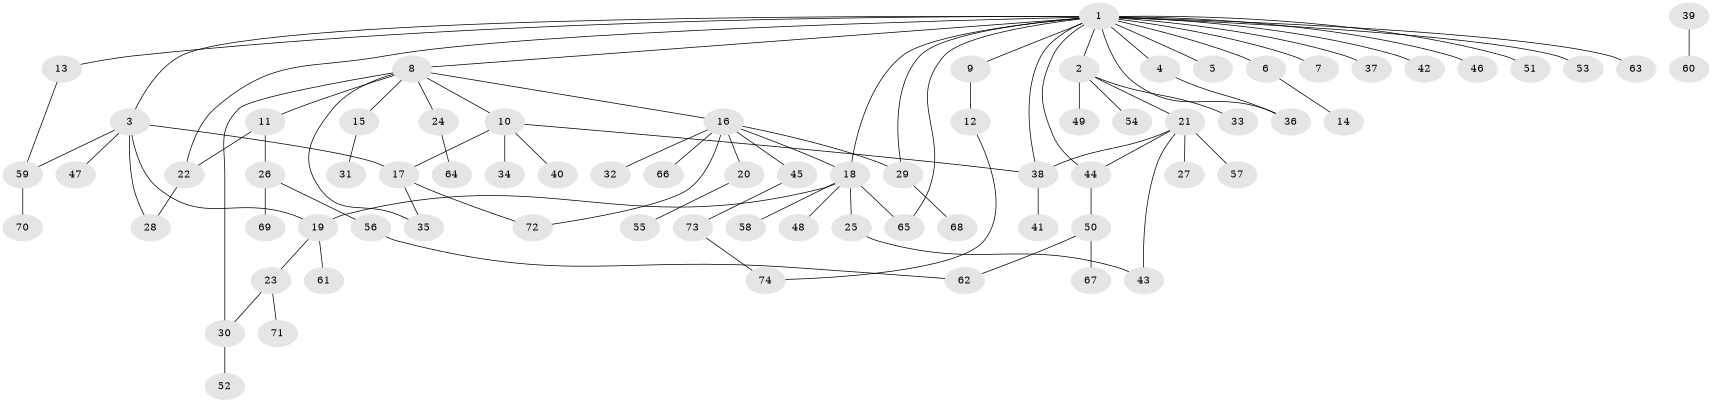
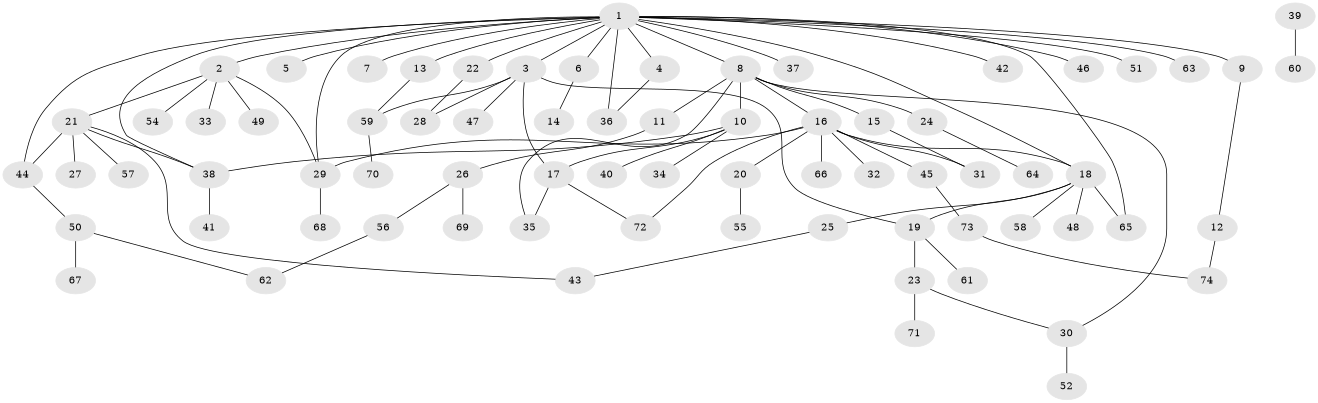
node "53": removed
edge "2" -- "29": added
edge "11" -- "22": removed
edge "16" -- "31": added
